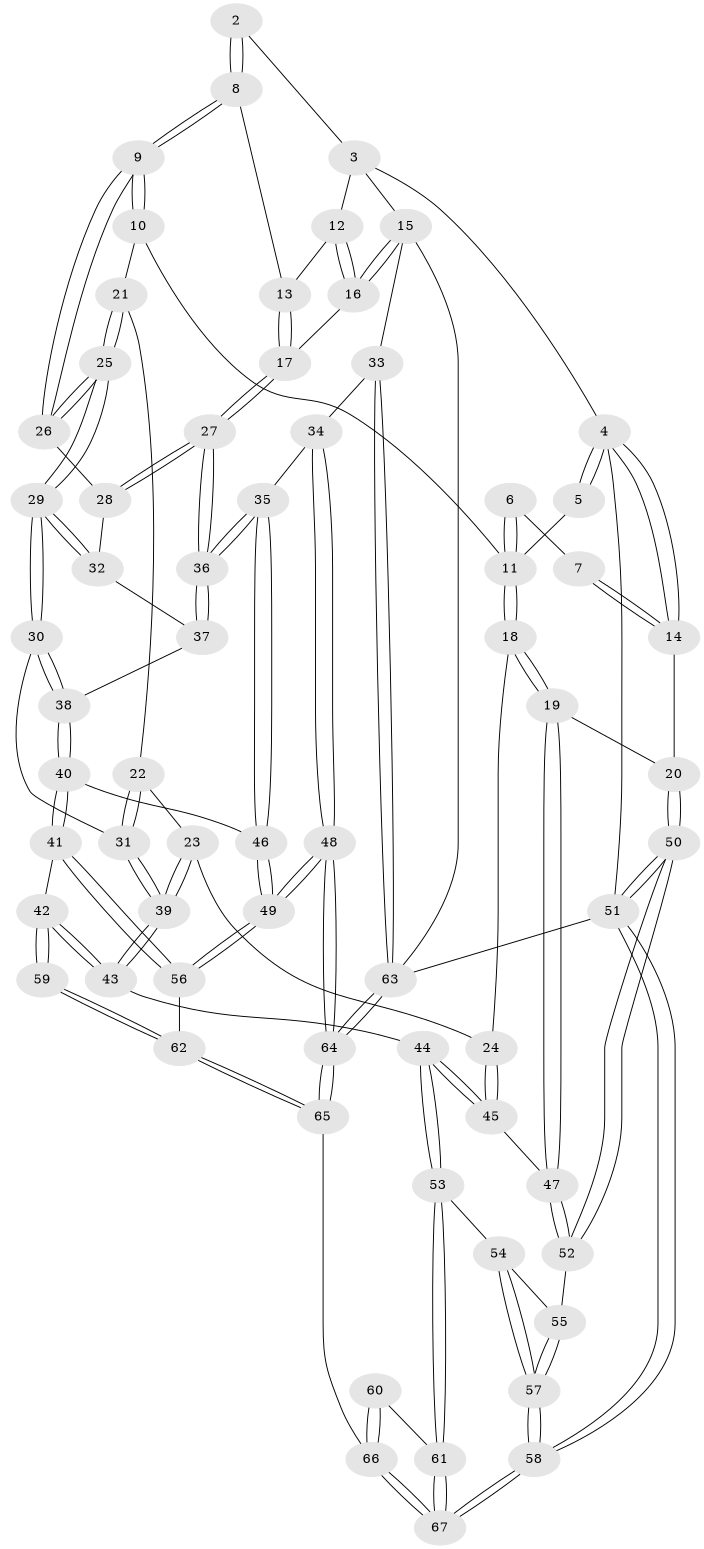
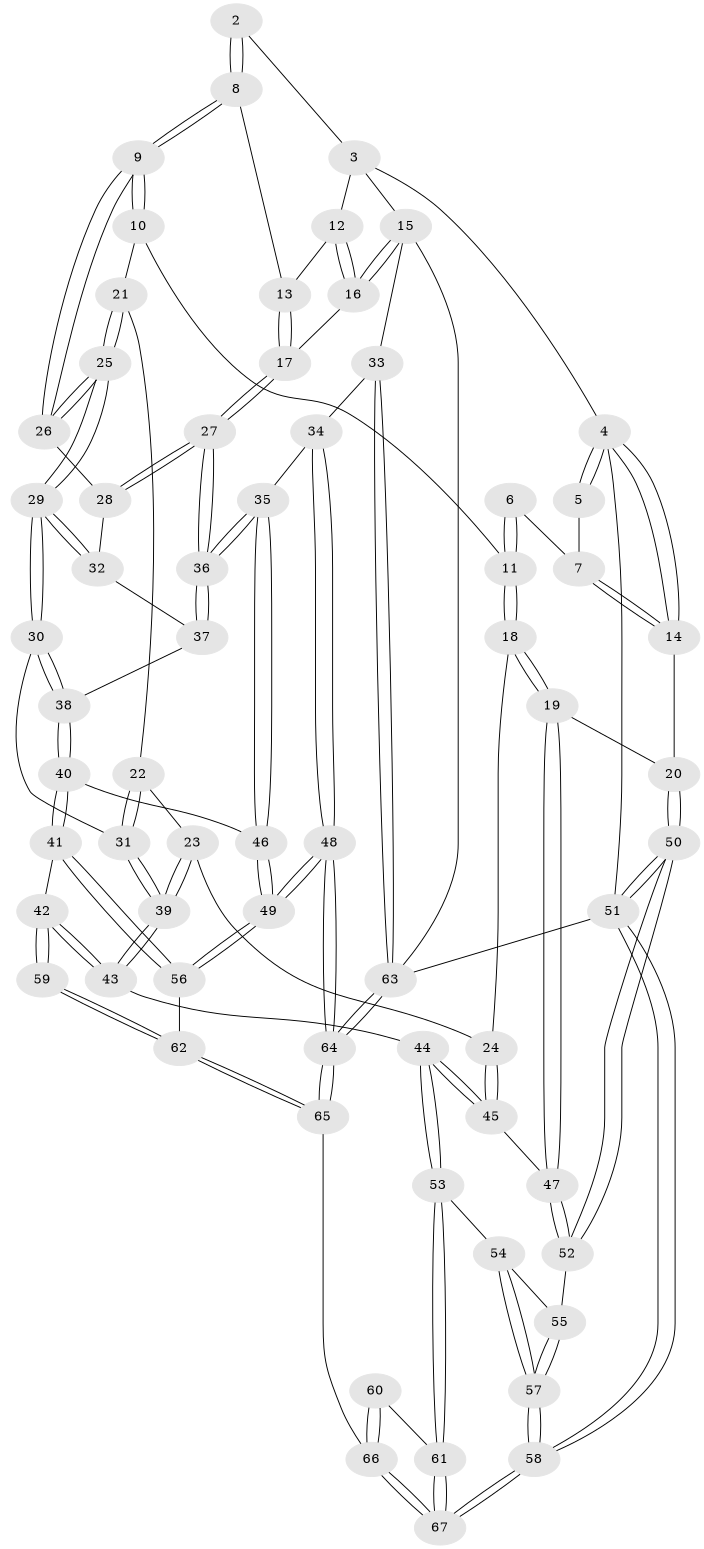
edge "5" -- "11": now "5" -- "7"
